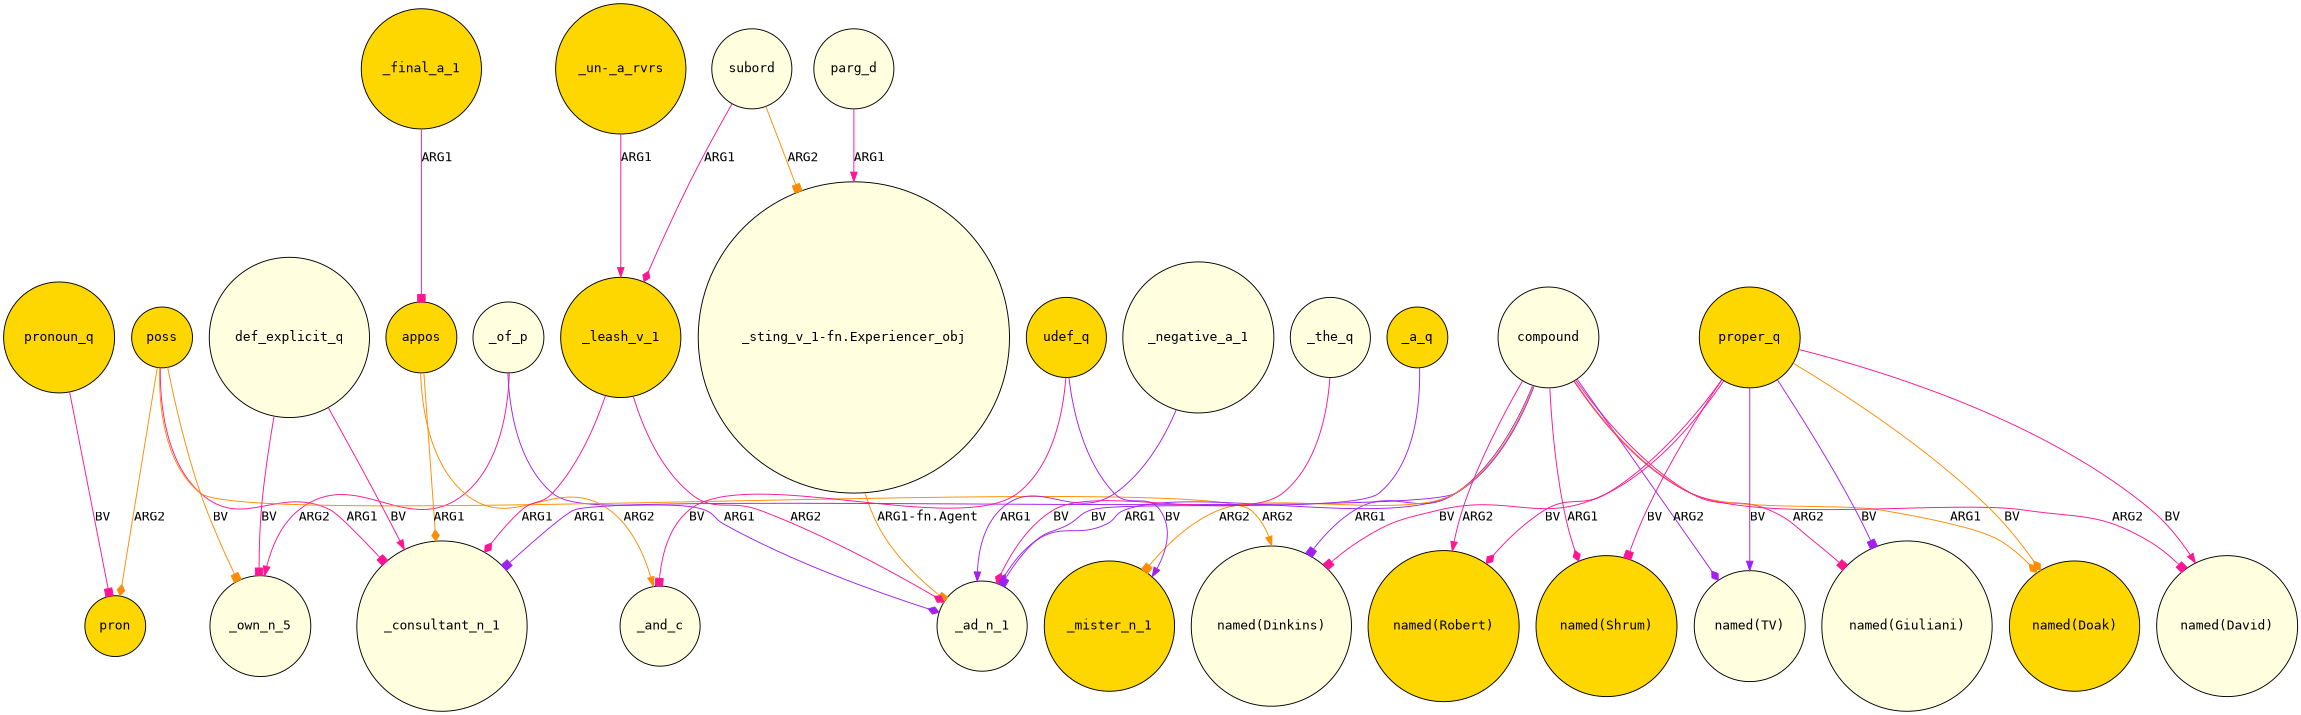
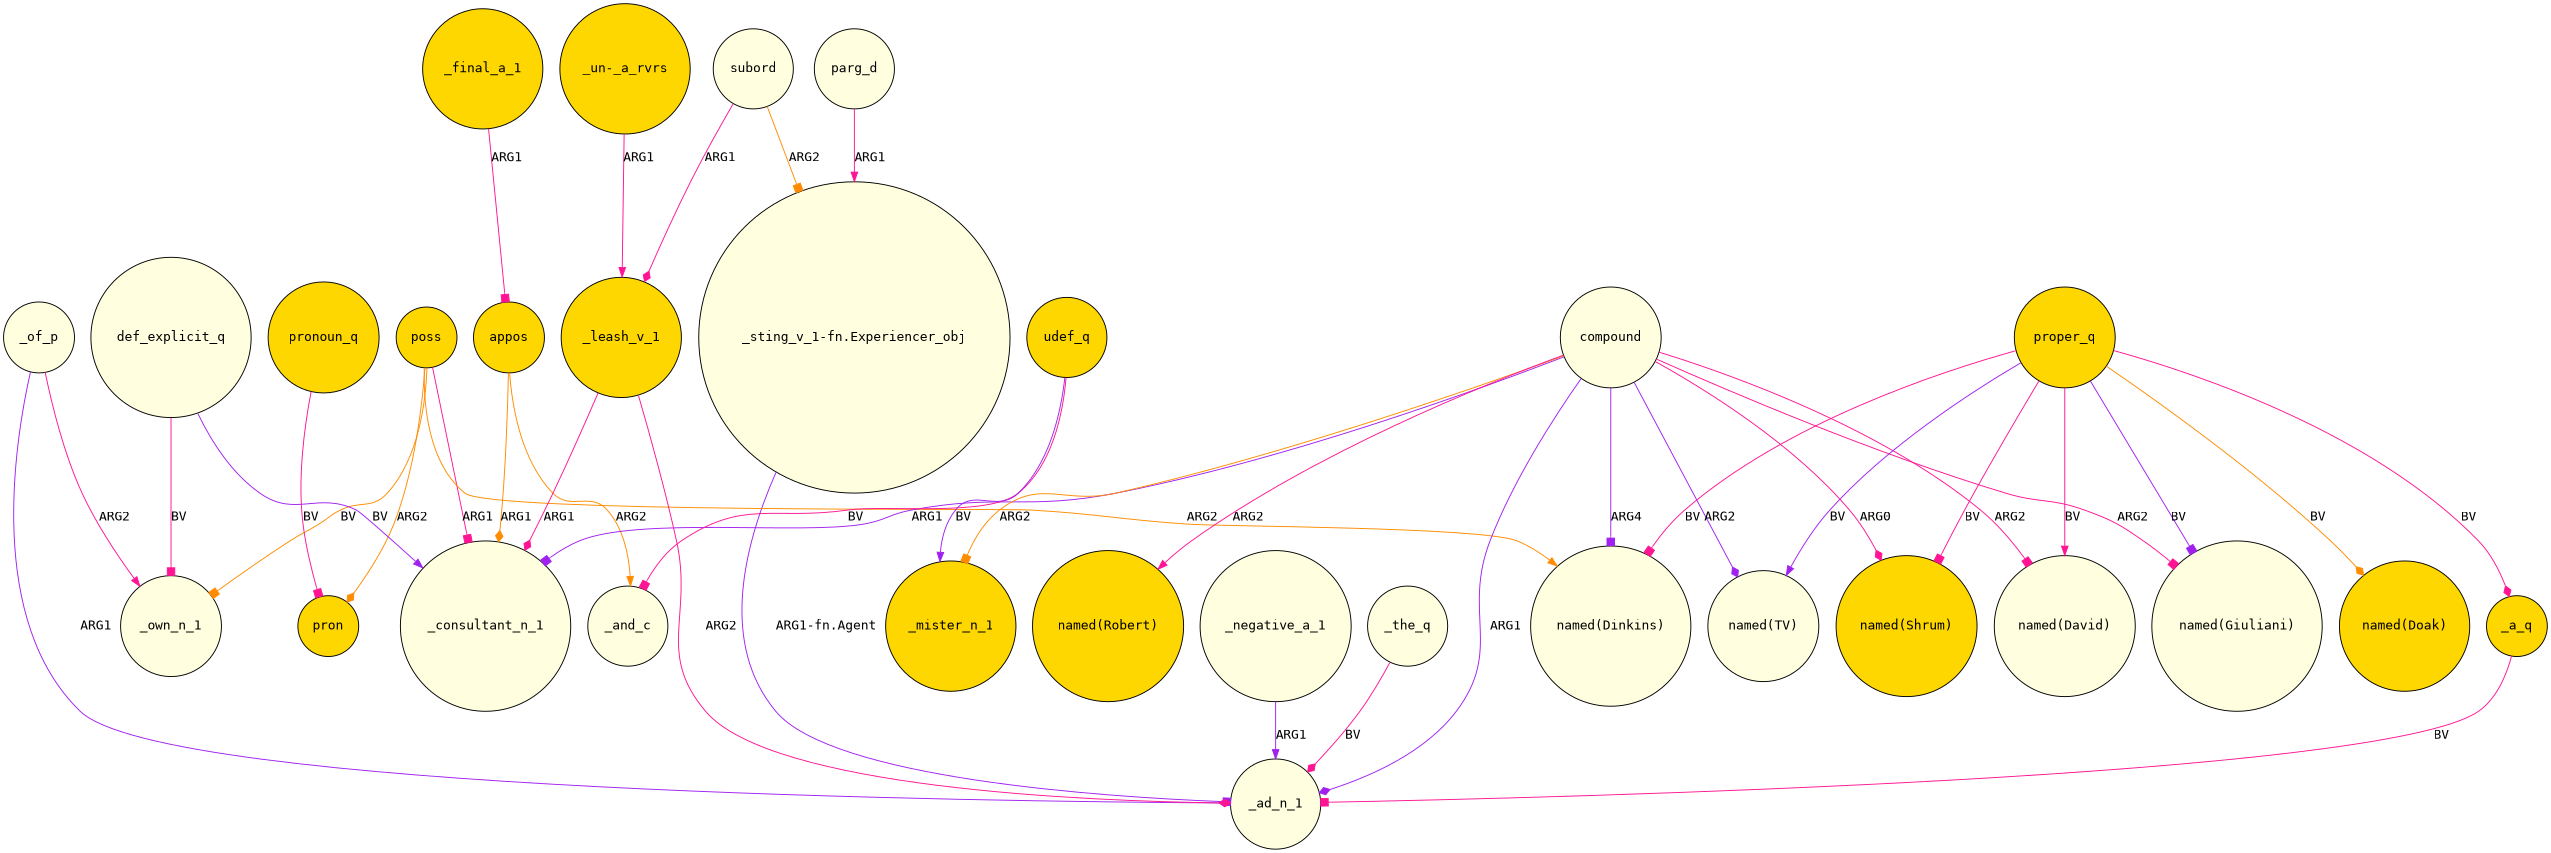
edge "def_explicit_q" -> "_consultant_n_1": color deeppink -> purple
edge "proper_q" -> "named(Robert)": now "proper_q" -> "_a_q"
edge "_a_q" -> "_ad_n_1": color purple -> deeppink
edge "compound" -> "named(Doak)": removed, label "ARG1"
edge "compound" -> "named(Dinkins)": label "ARG1" -> "ARG4"
edge "compound" -> "named(Shrum)": label "ARG1" -> "ARG0"
edge "_sting_v_1-fn.Experiencer_obj" -> "_ad_n_1": color darkorange -> purple
node "_own_n_5": label "_own_n_5" -> "_own_n_1"
